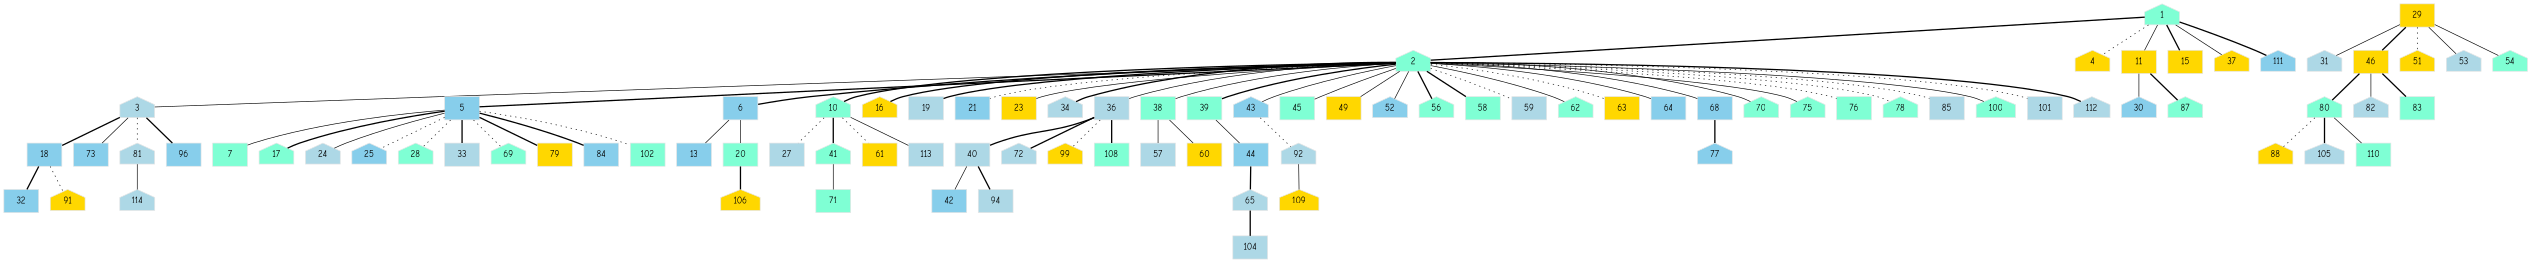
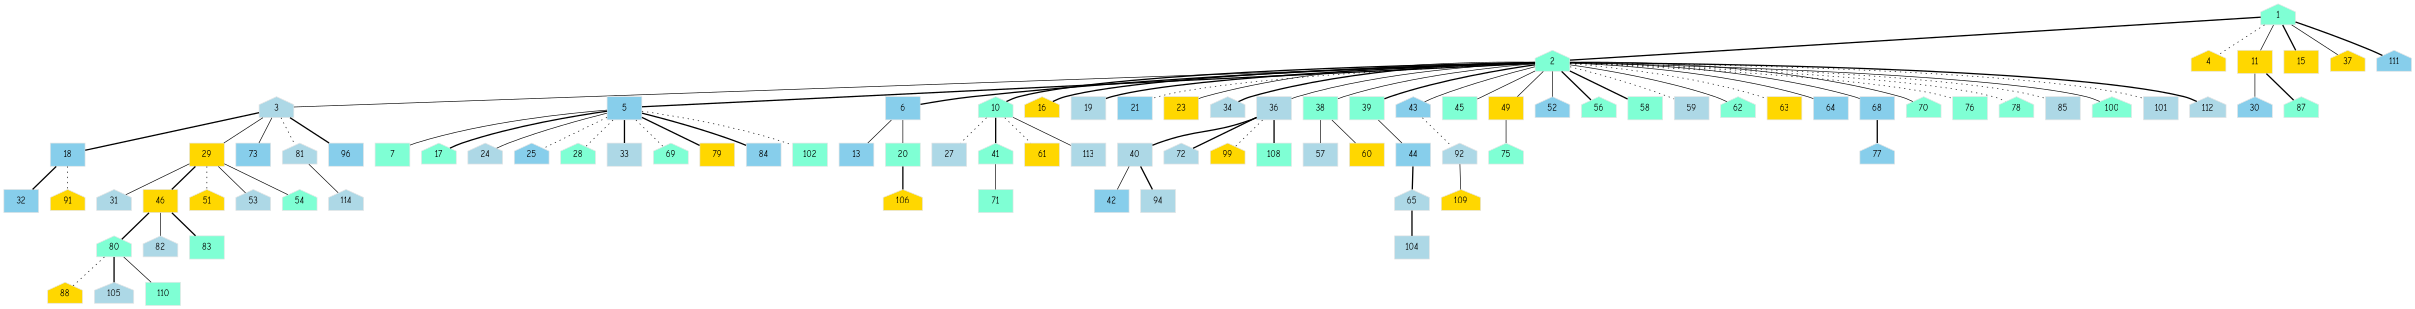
edge "2" -- "75": now "49" -- "75"
edge "3" -- "29": added
